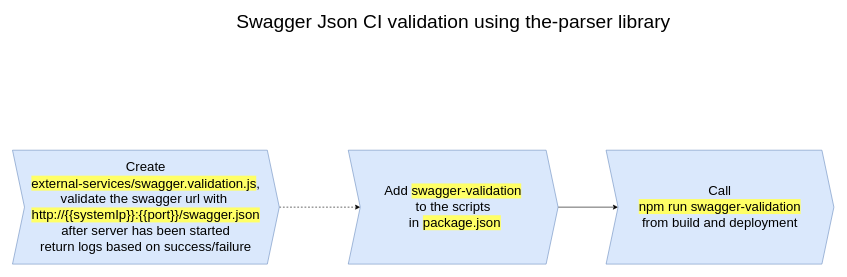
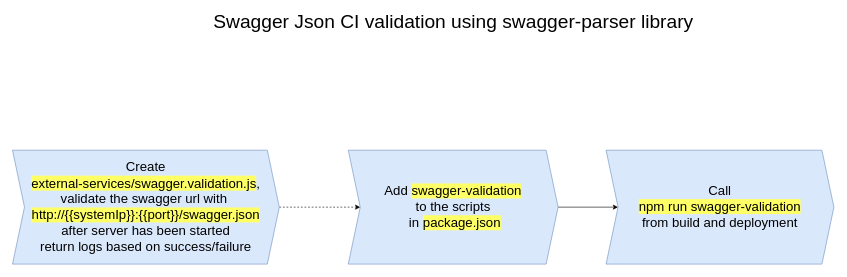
node "Swagger Json CI validation using the-parser library": label "Swagger Json CI validation using the-parser library" -> "Swagger Json CI validation using swagger-parser library"
